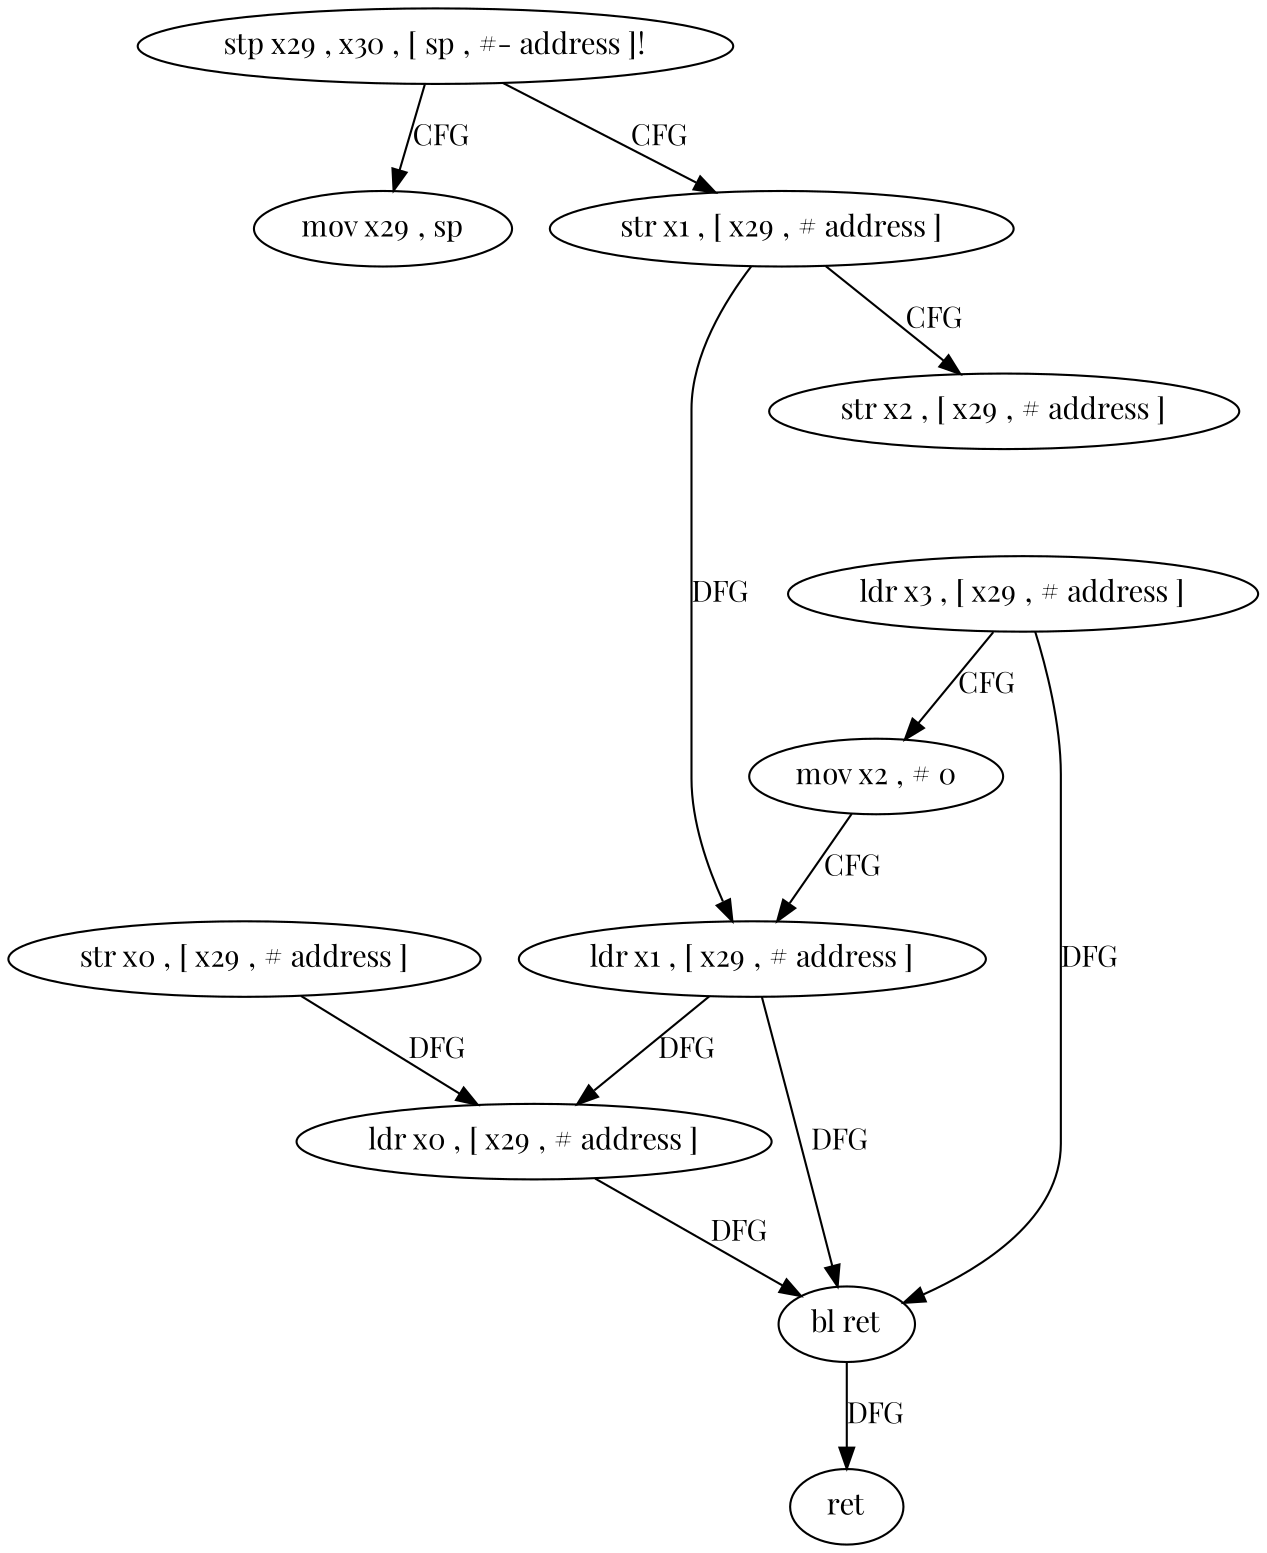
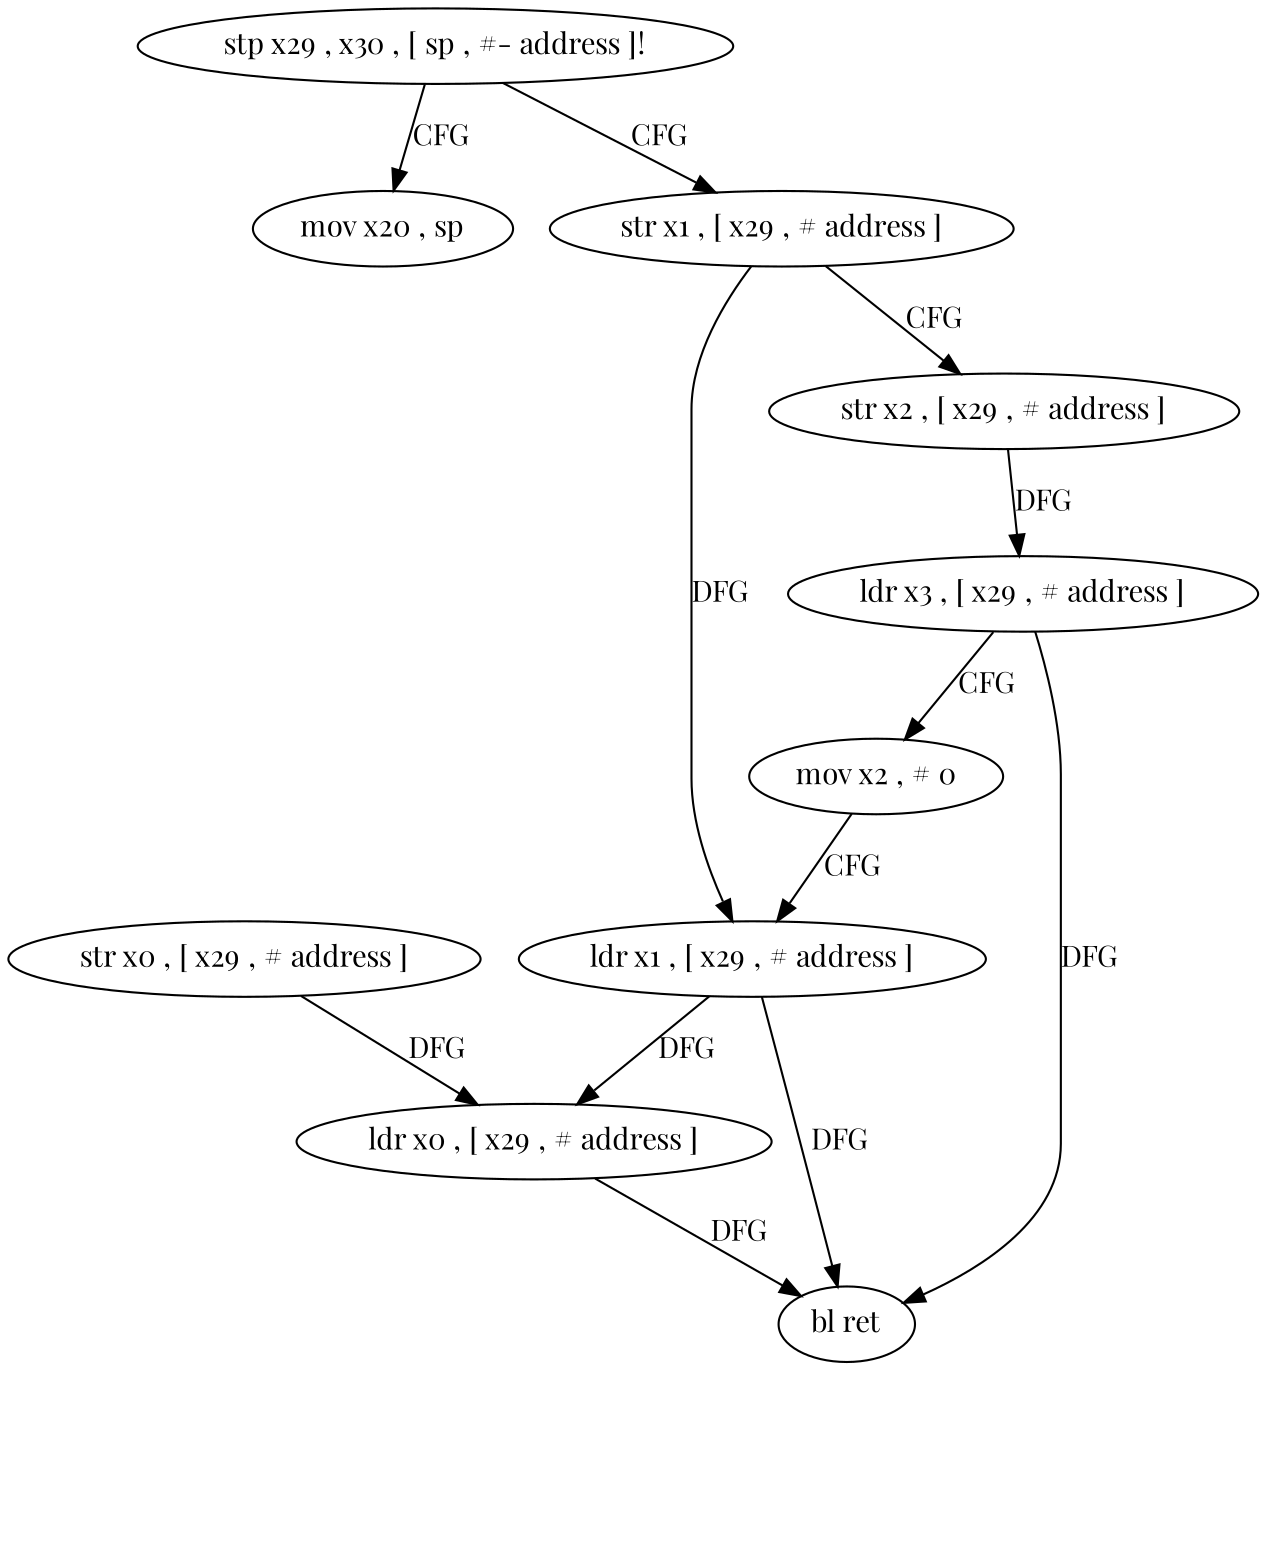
node "mov x29 , sp": label "mov x29 , sp" -> "mov x20 , sp"
edge "str x2 , [ x29 , # address ]" -> "ldr x3 , [ x29 , # address ]": added, label "DFG"
node "ret": removed
